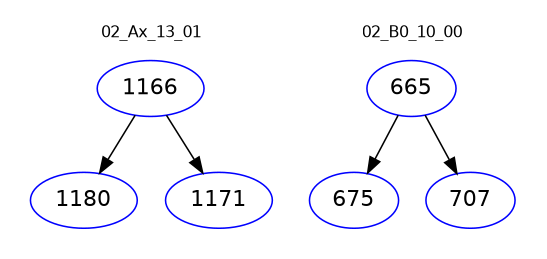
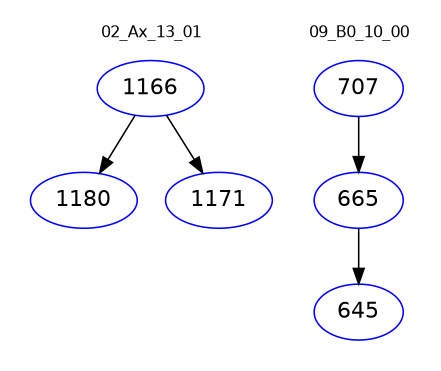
cluster "02_B0_10_00": label "02_B0_10_00" -> "09_B0_10_00"
edge "665" -> "707": reversed
node "675": label "675" -> "645"
